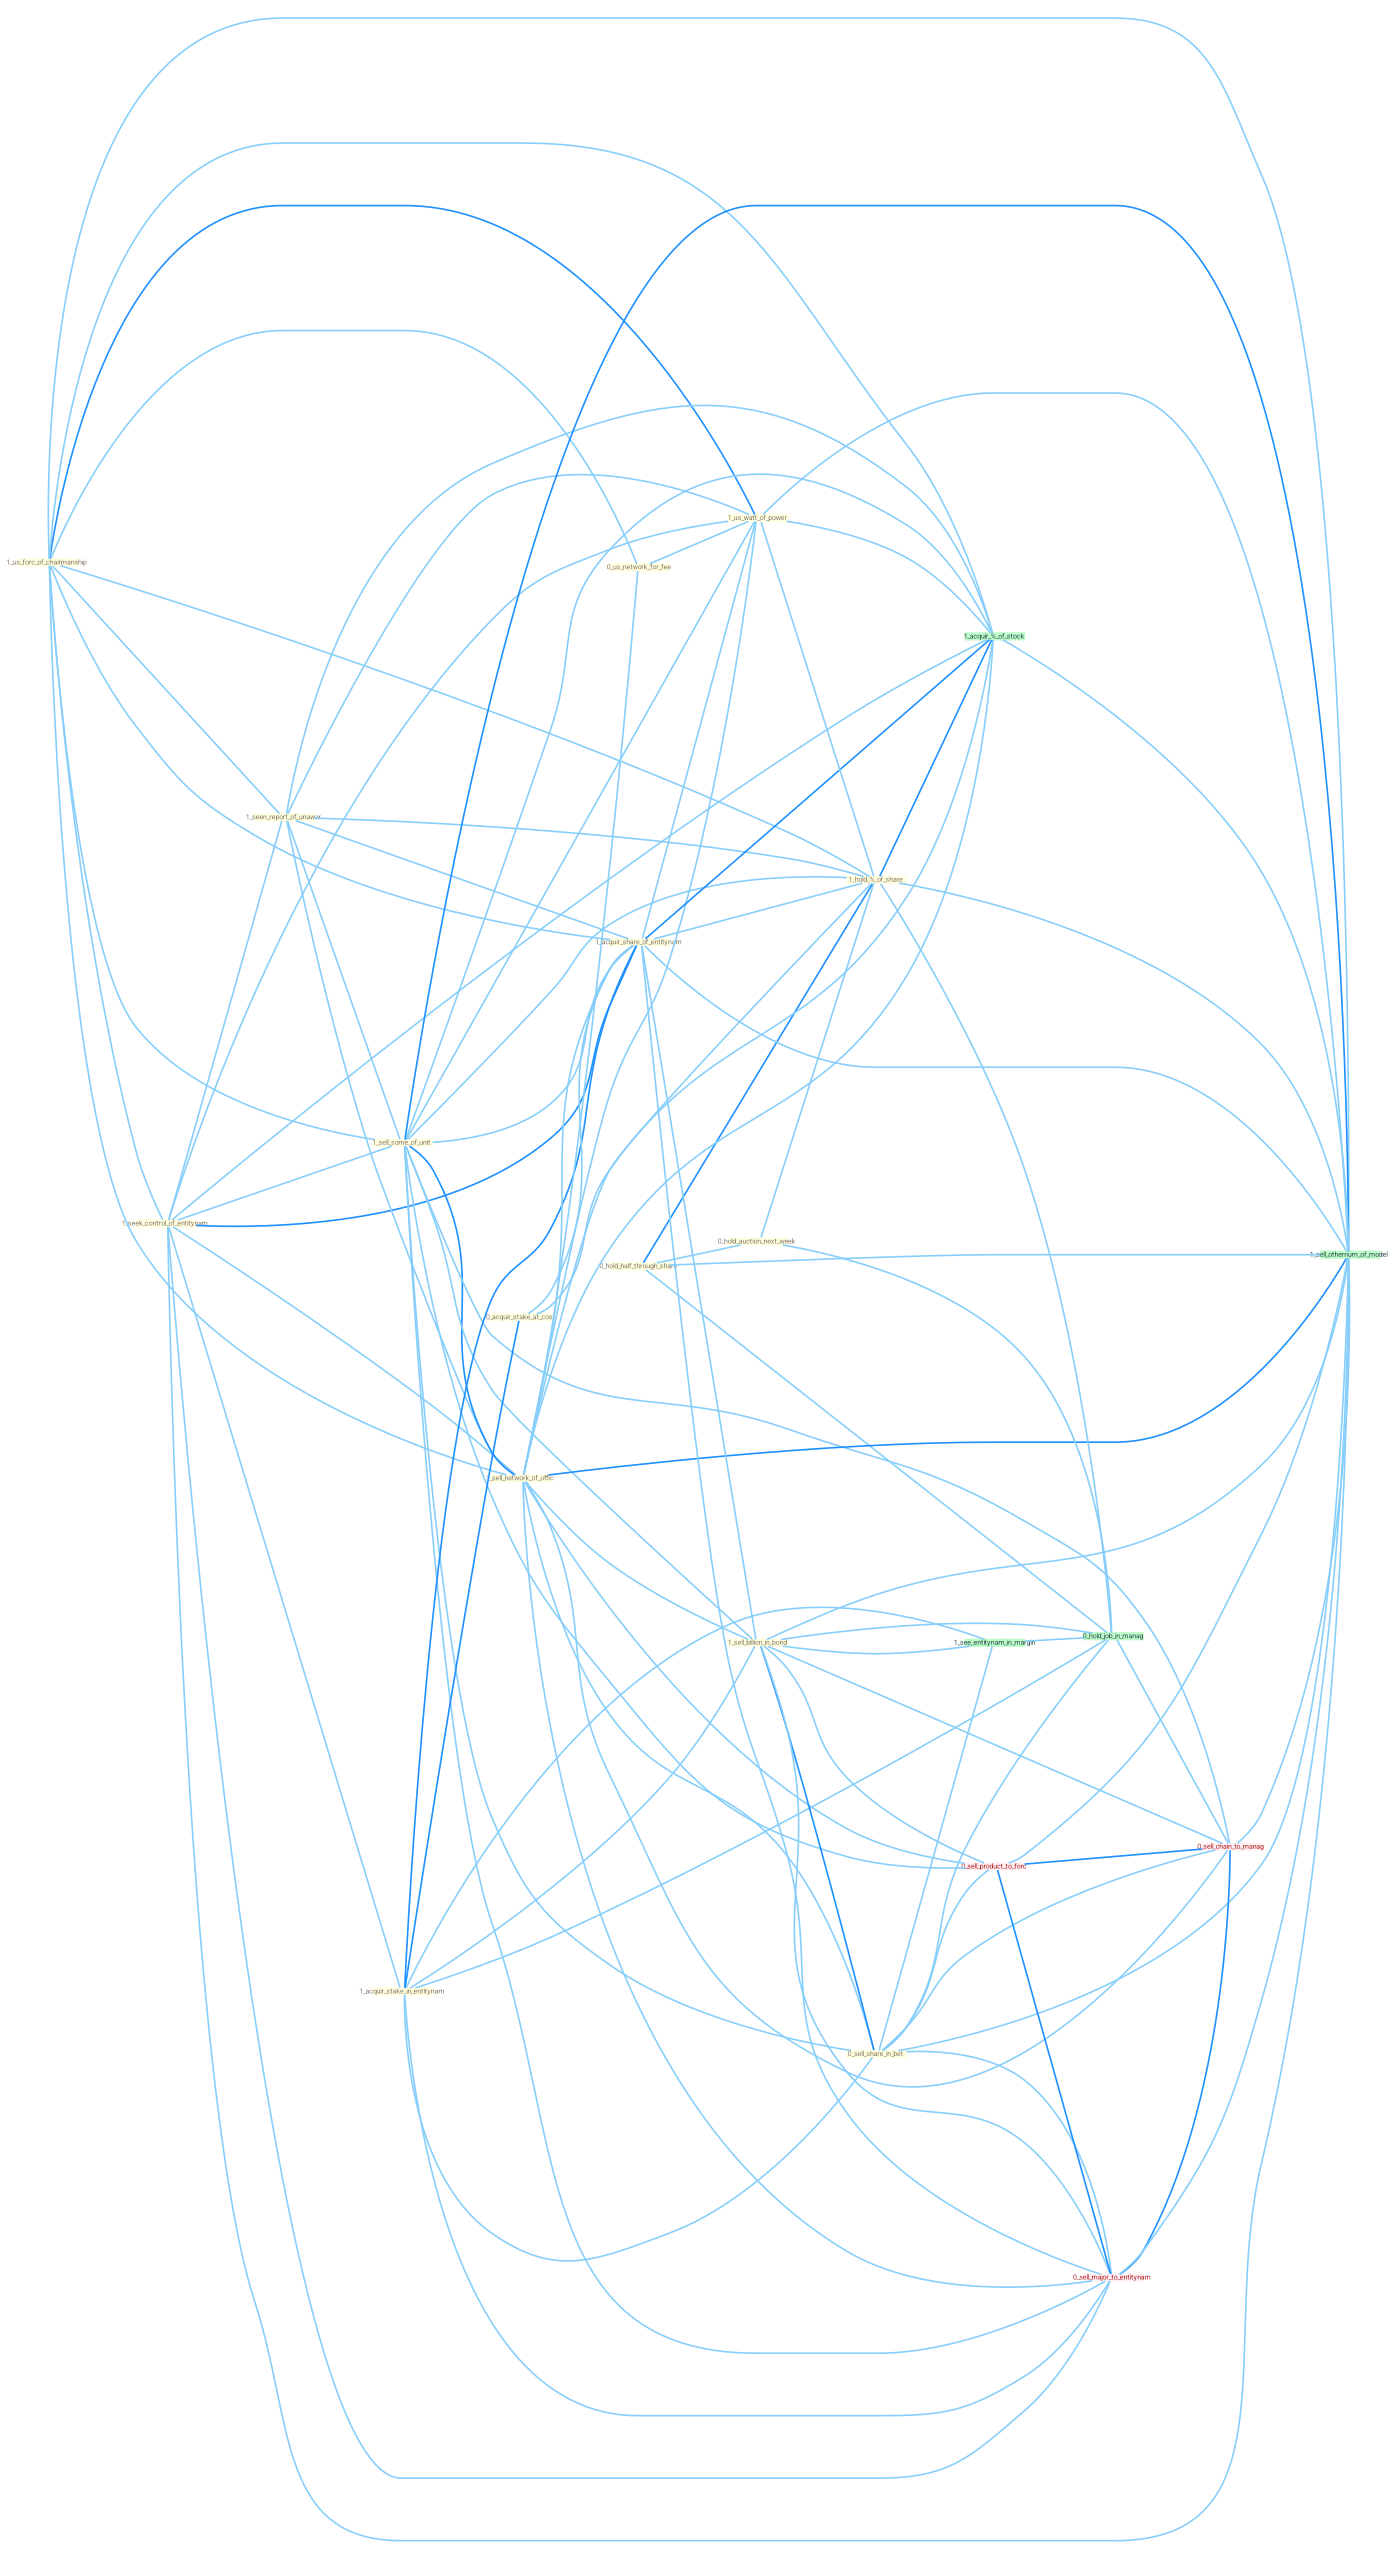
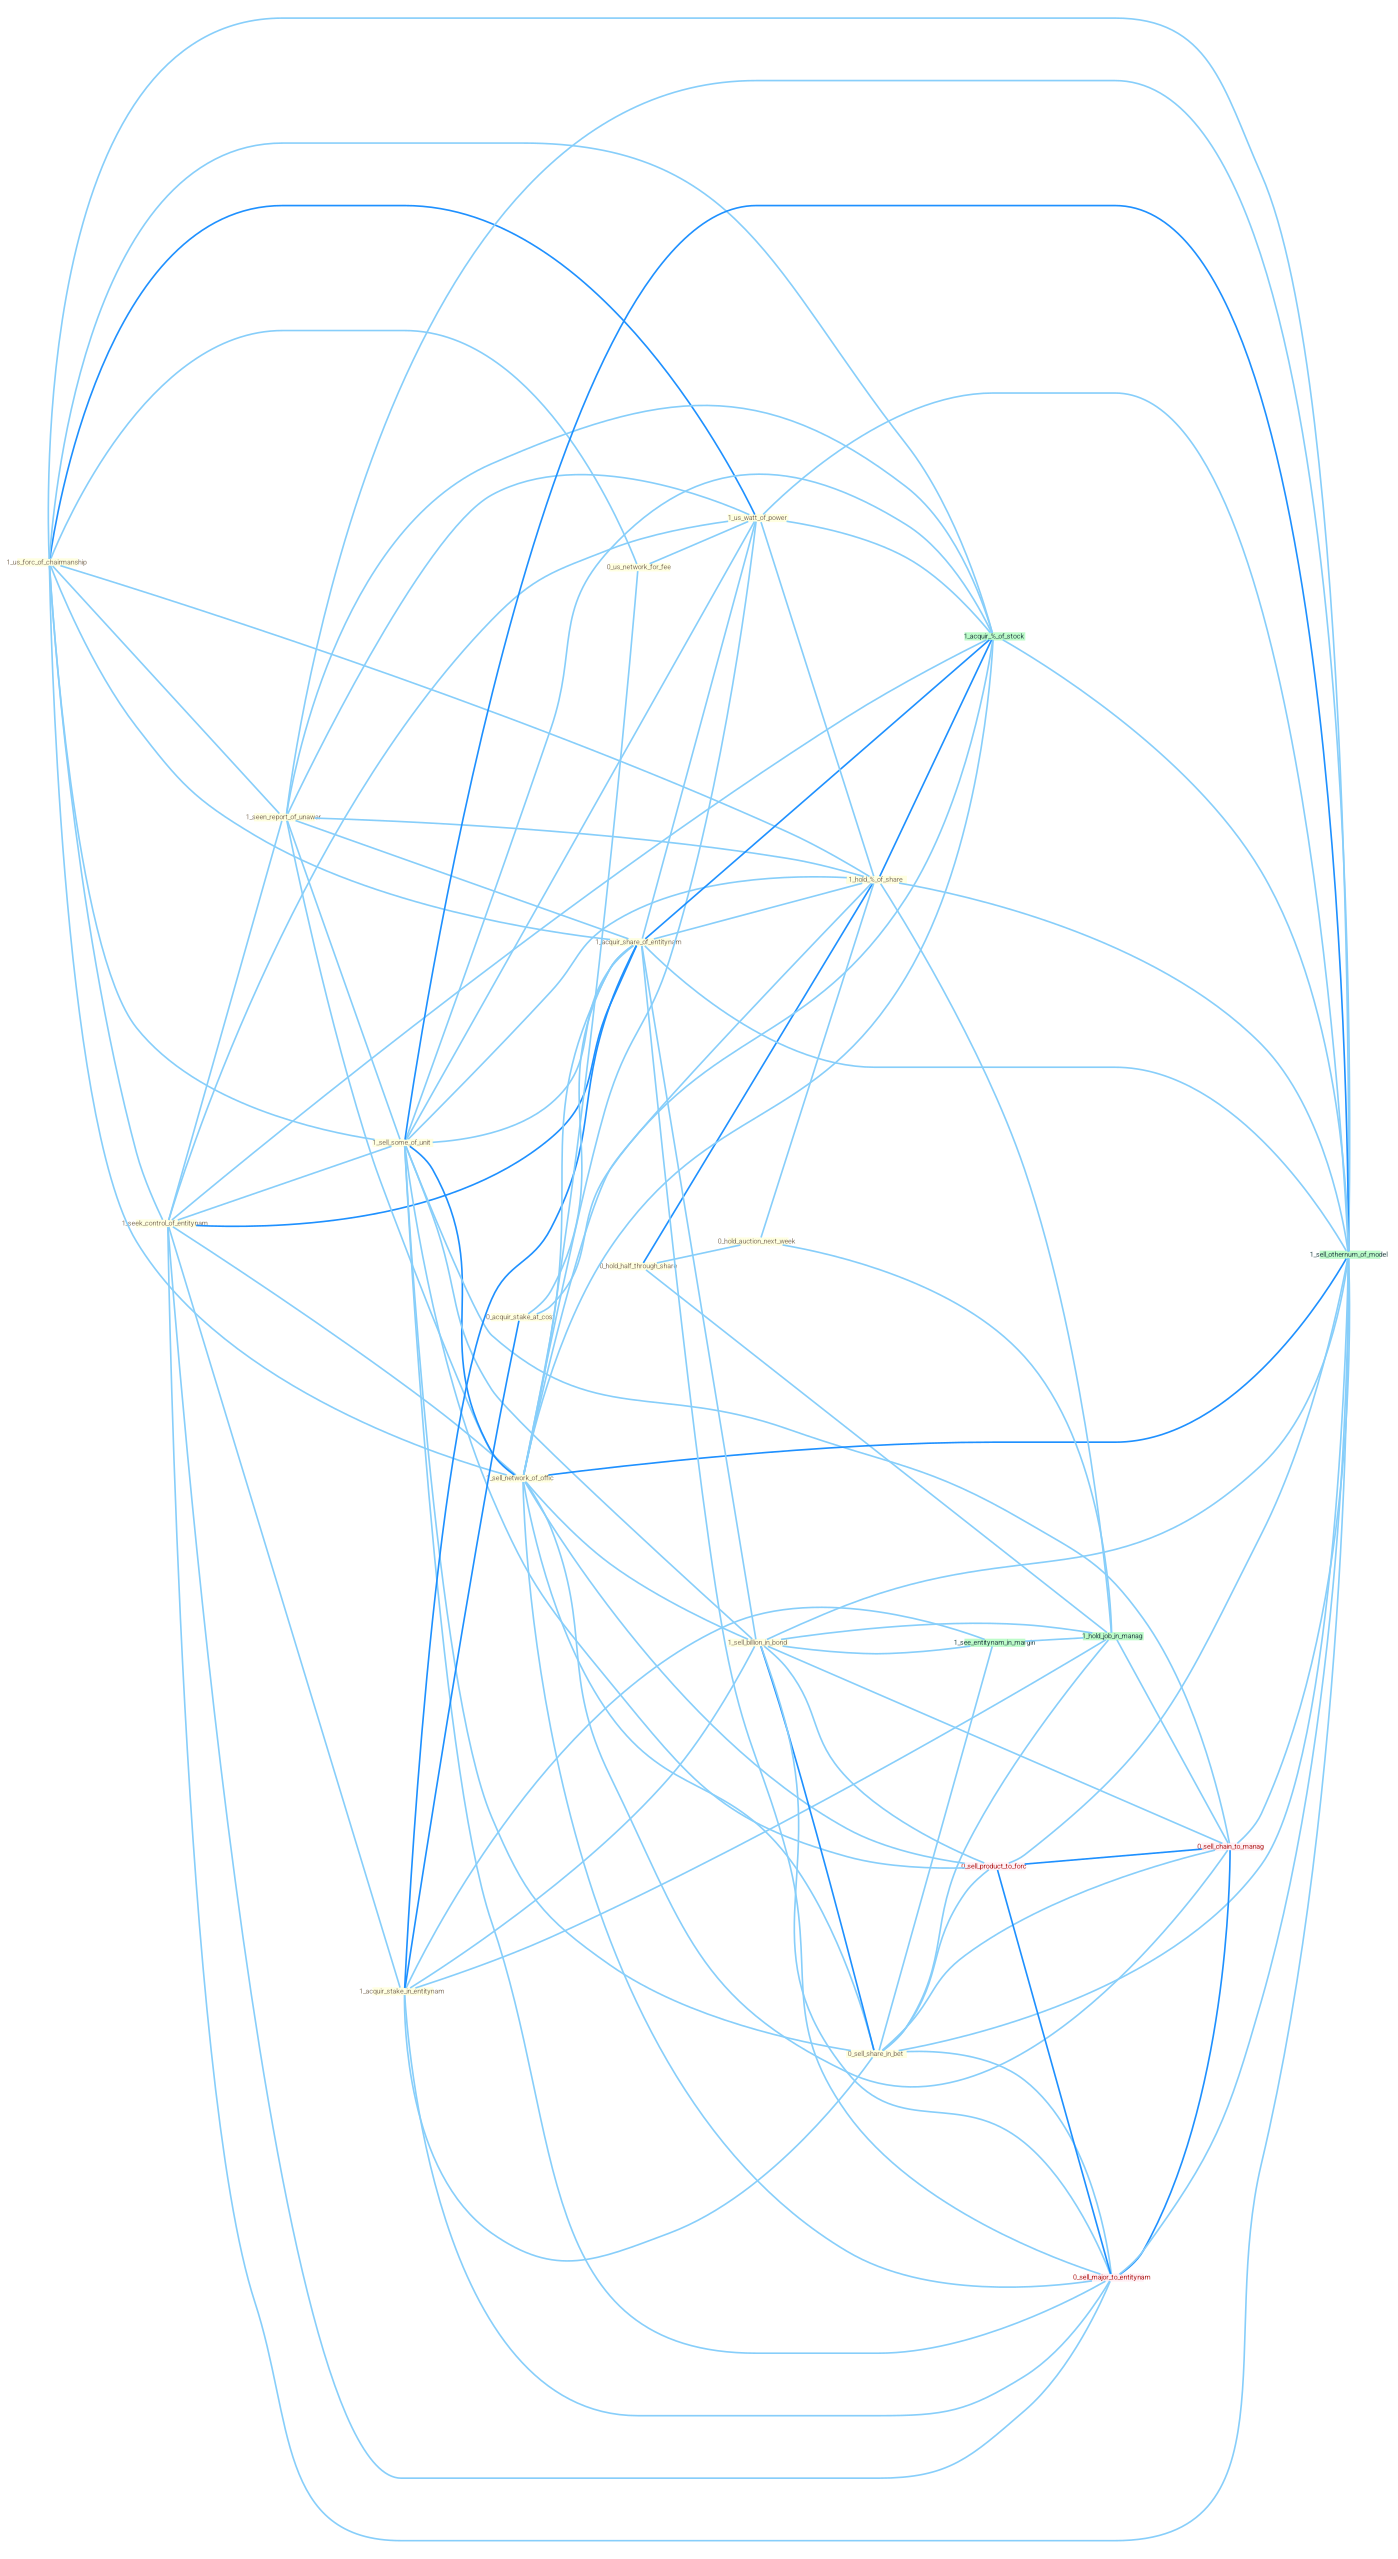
edge "1_sell_othernum_of_model" -- "0_hold_half_through_share": now "1_sell_othernum_of_model" -- "1_seen_report_of_unawar"
node "0_hold_job_in_manag": label "0_hold_job_in_manag" -> "1_hold_job_in_manag"
